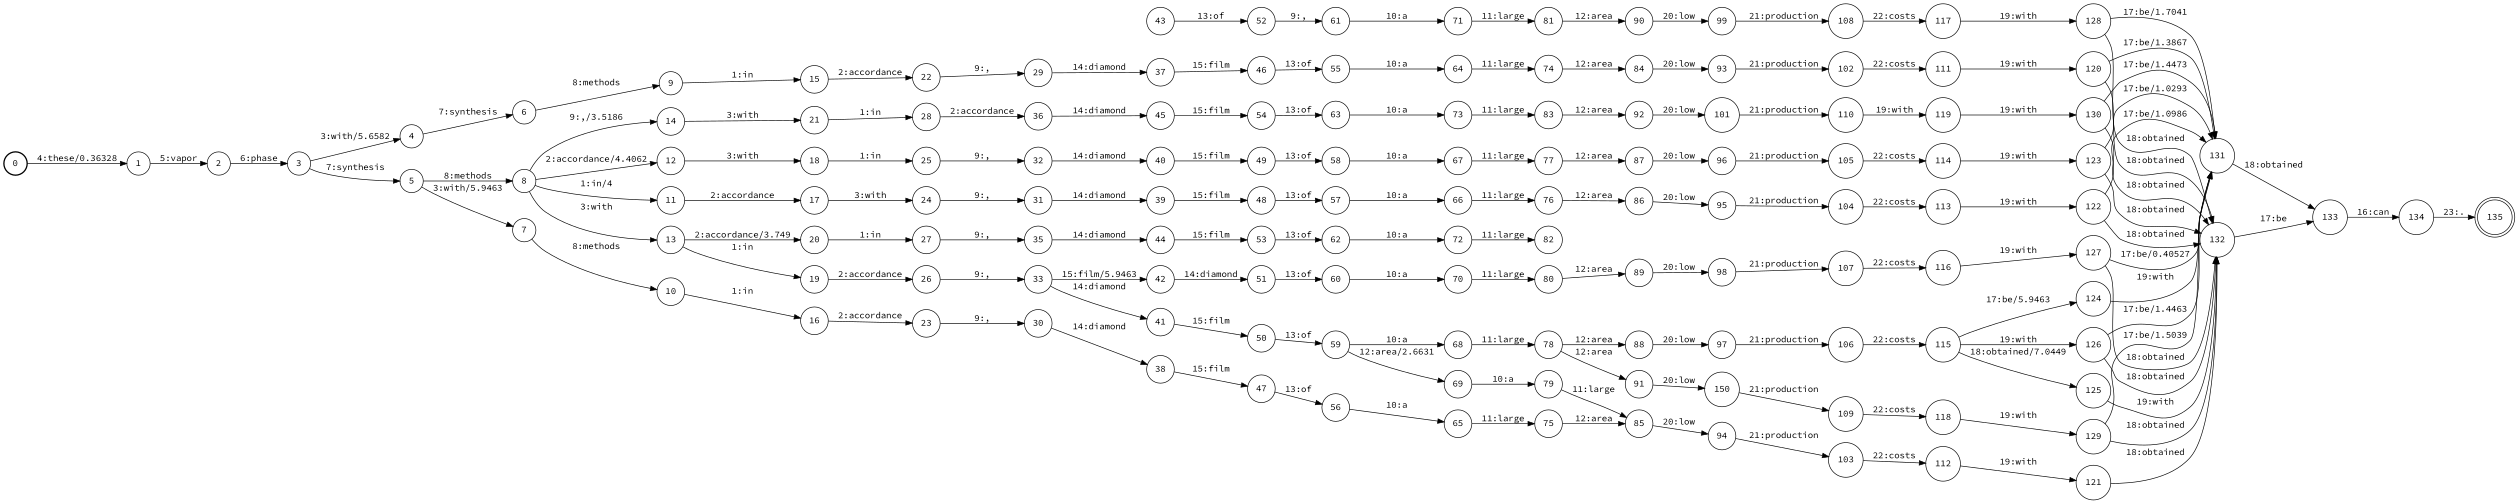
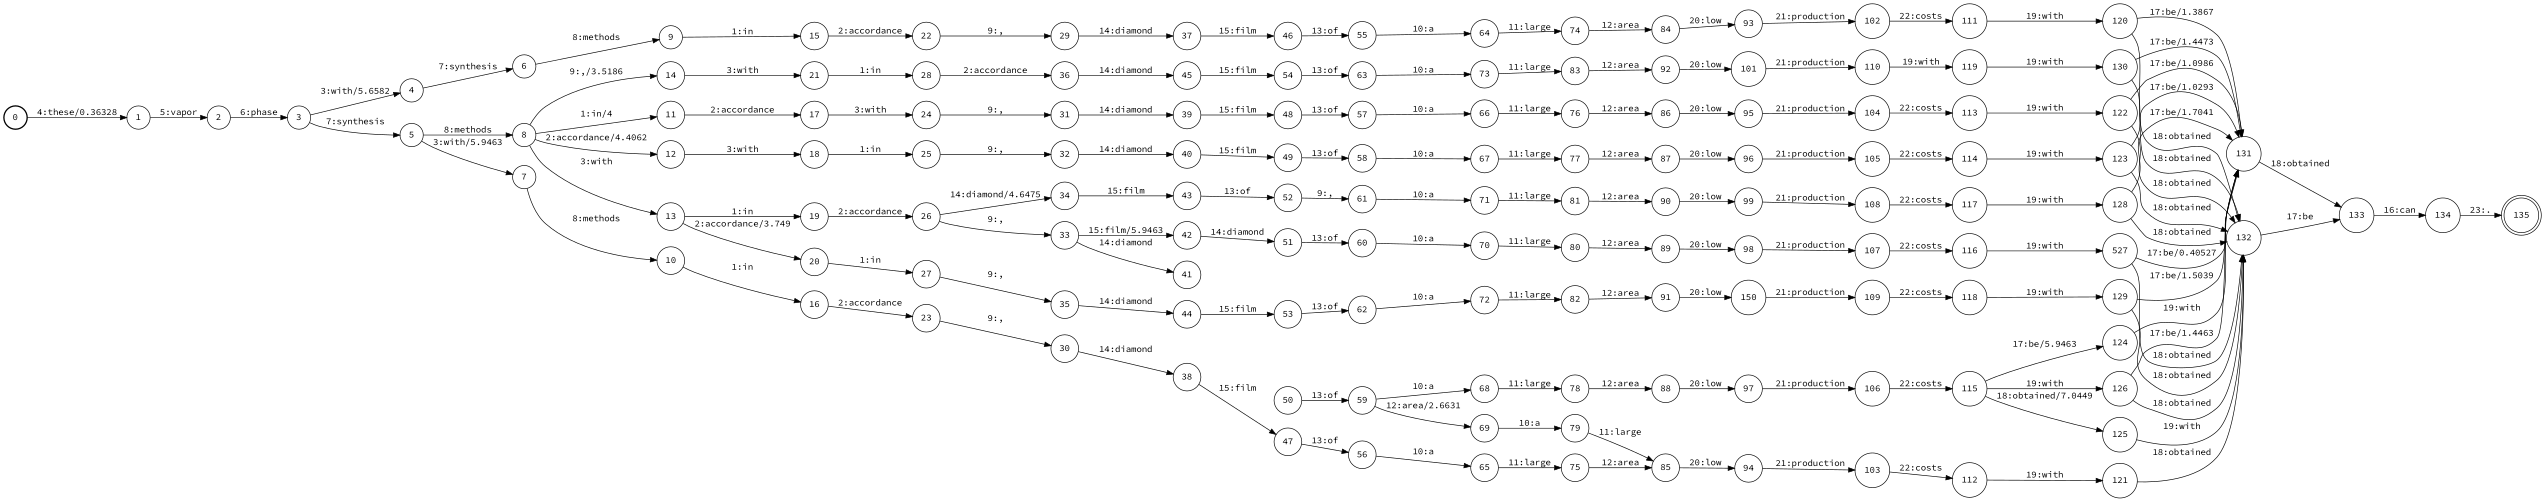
node "34": added
node "127": label "127" -> "527"
edge "41" -> "50": removed, label "15:film"
edge "78" -> "91": now "82" -> "91"
